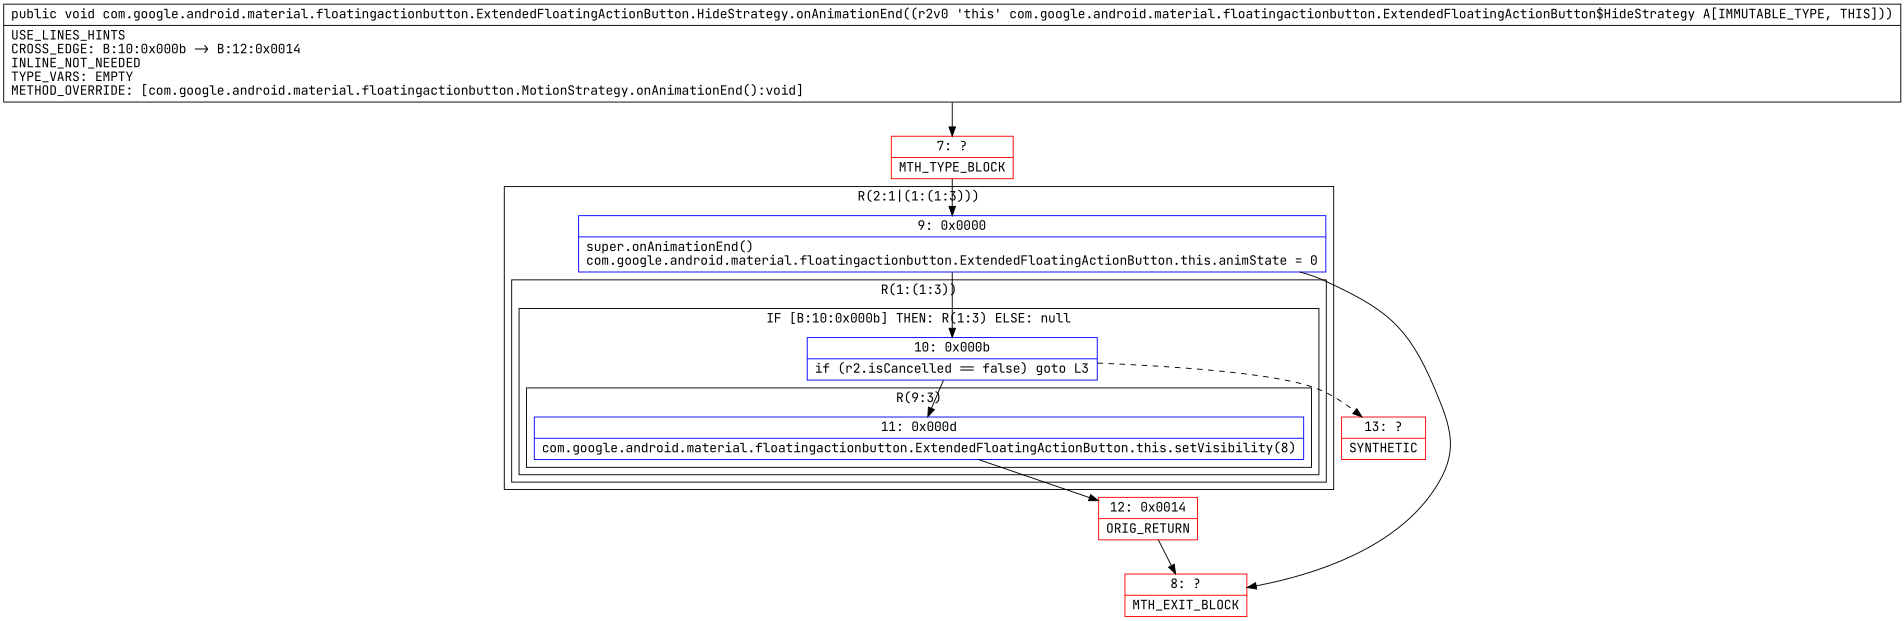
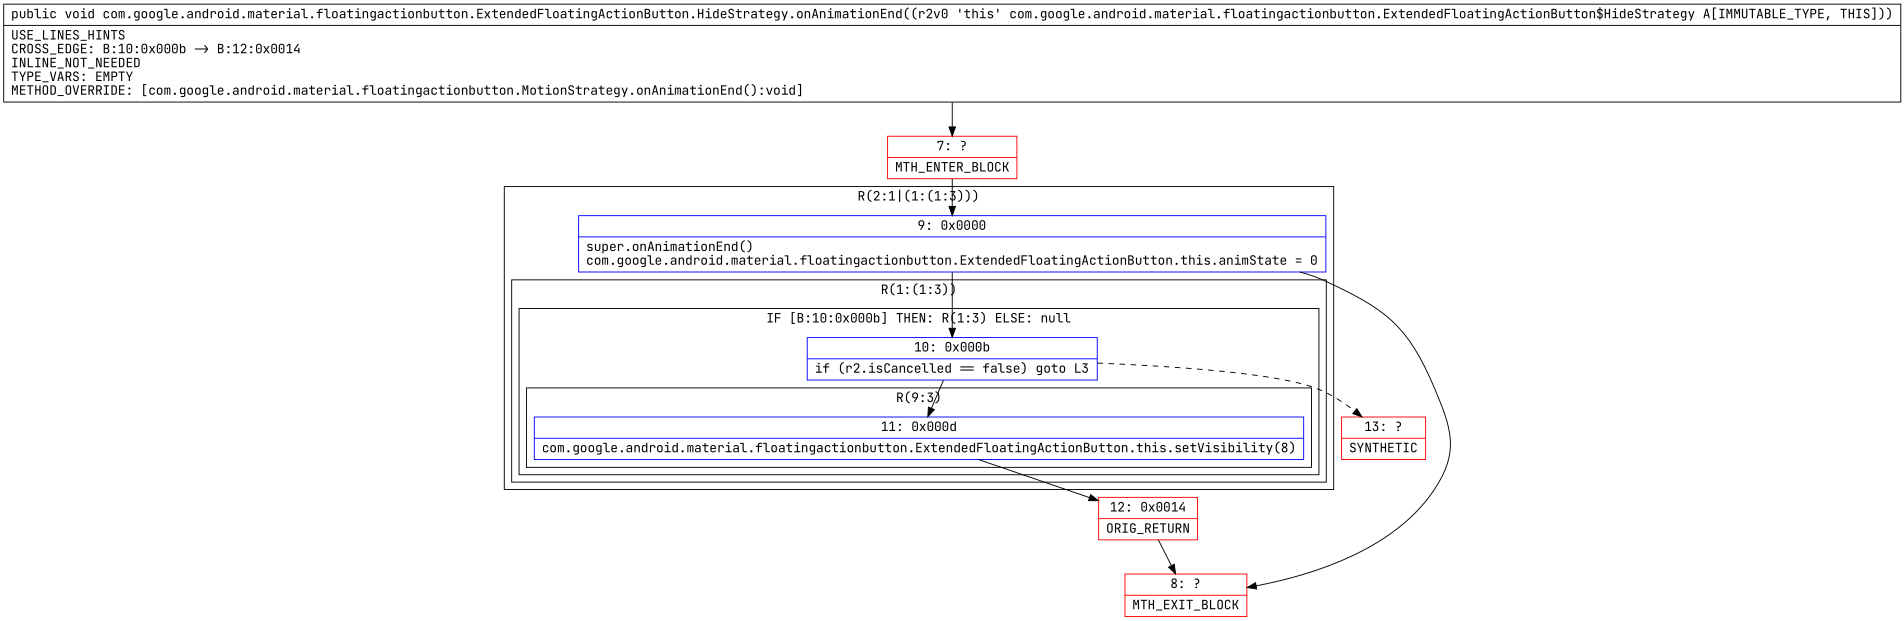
node "7: ?": text "MTH_TYPE_BLOCK" -> "MTH_ENTER_BLOCK"
